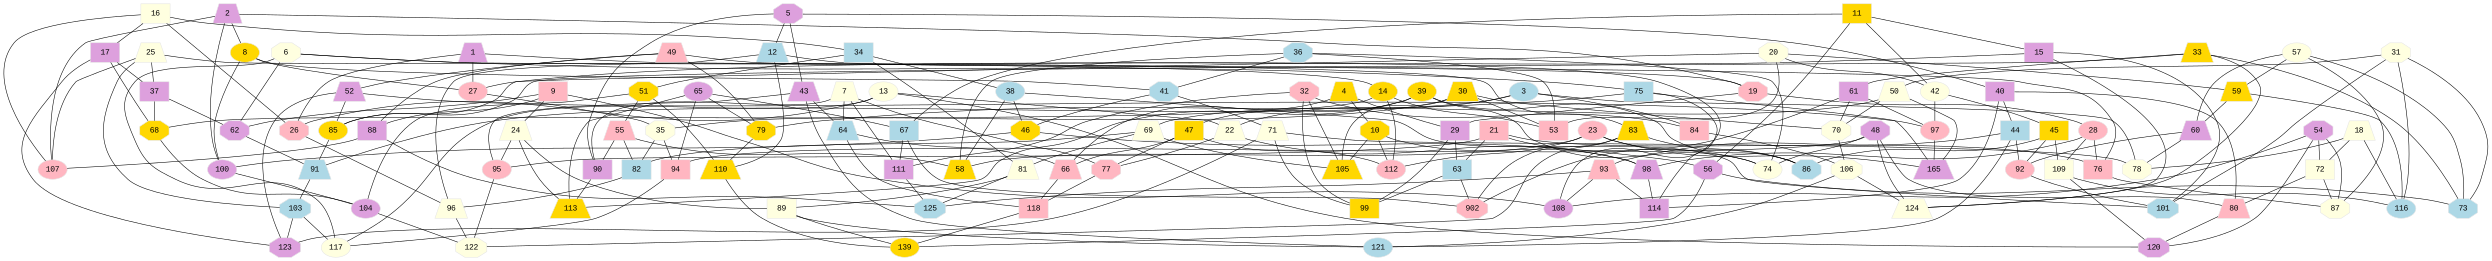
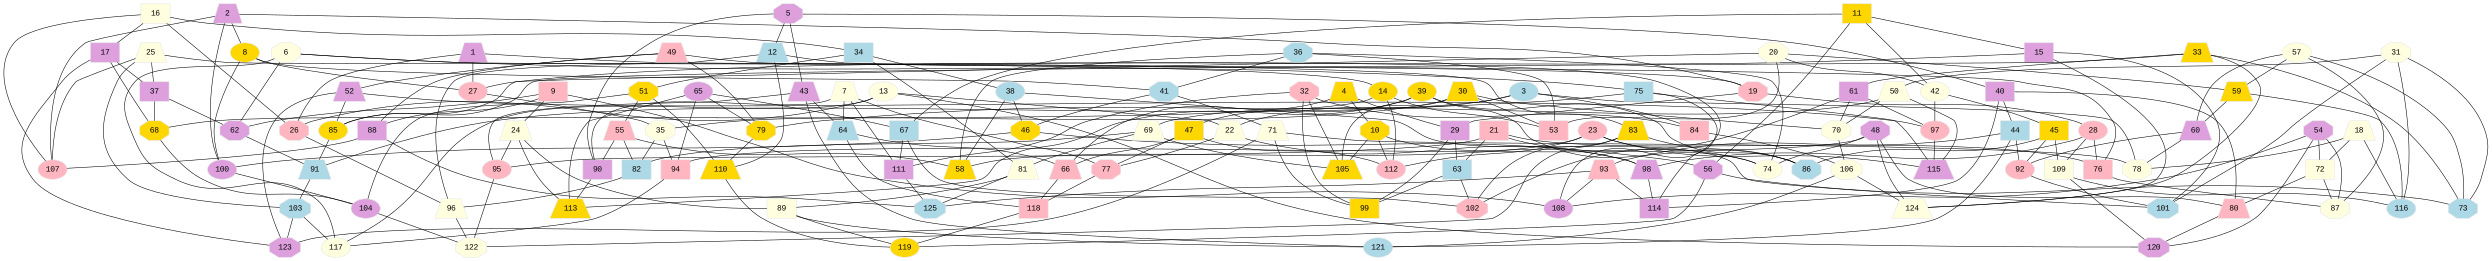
node "165": label "165" -> "115"
node "902": label "902" -> "102"
node "139": label "139" -> "119"
